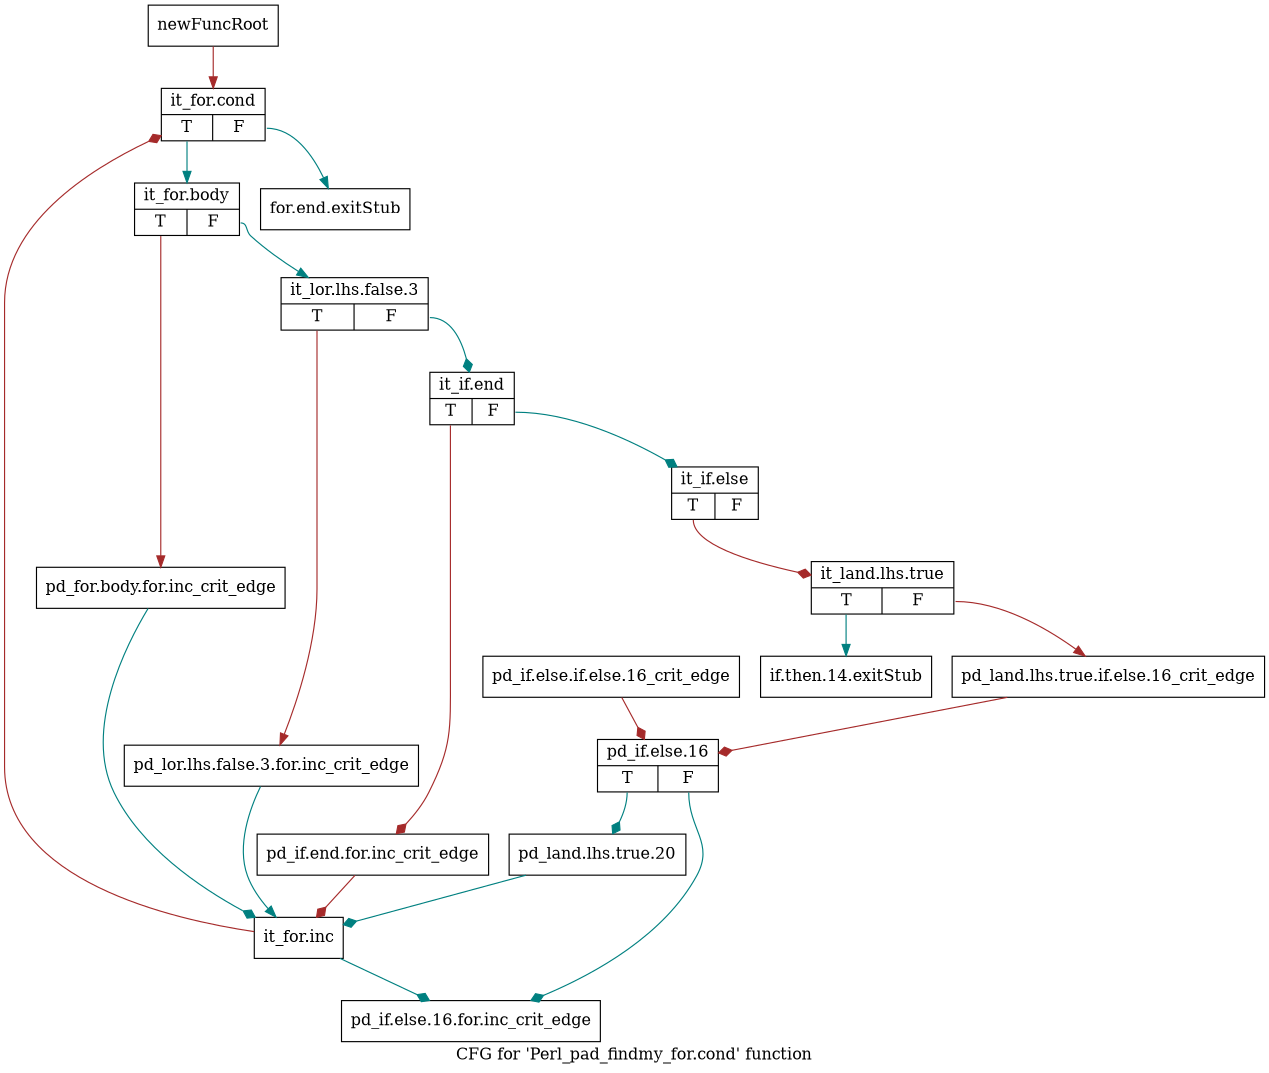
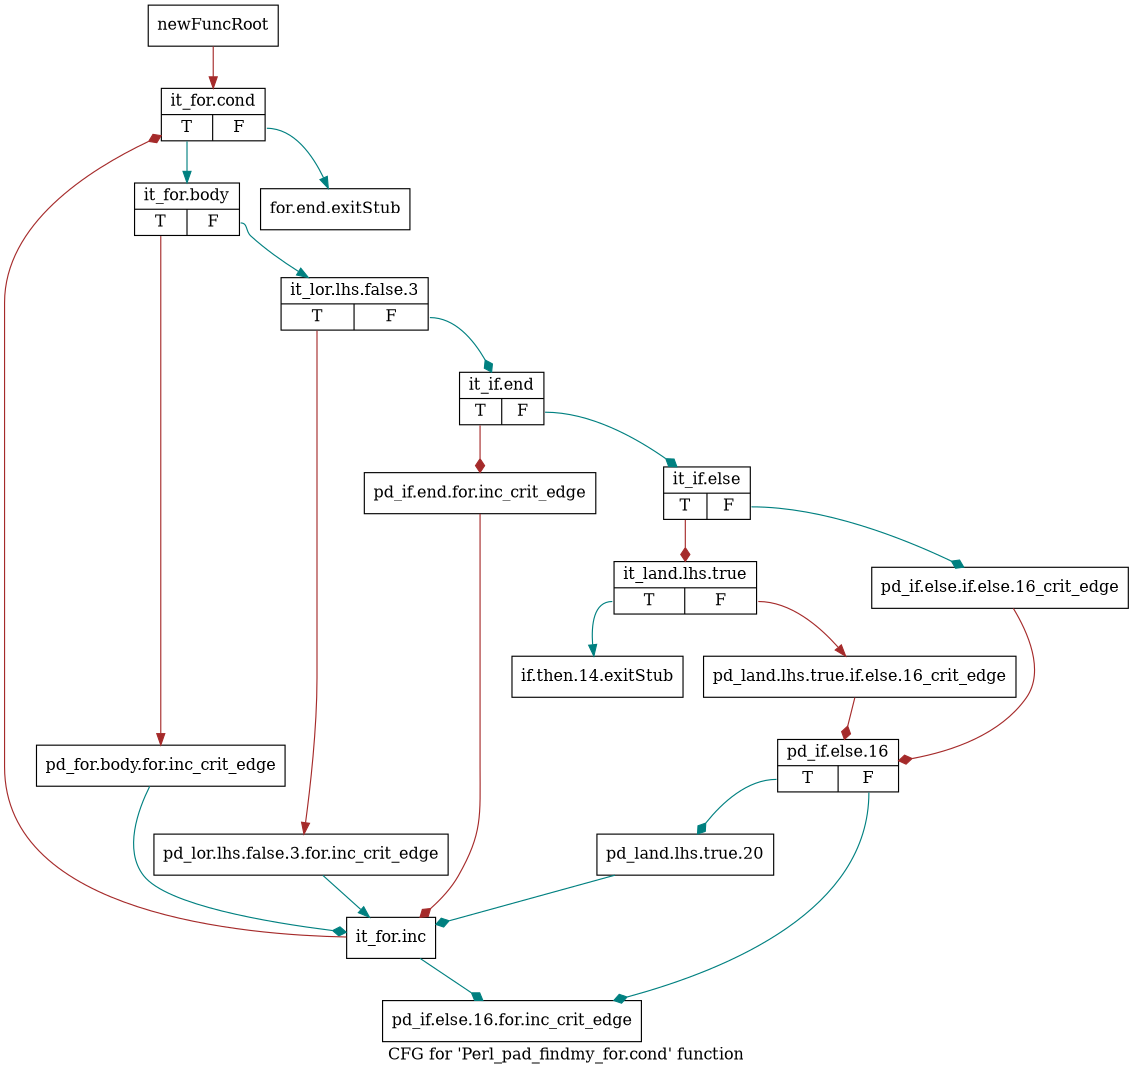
edge "it_if.else" -> "pd_if.else.if.else.16_crit_edge": added
